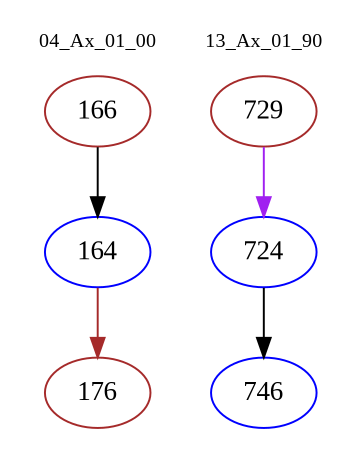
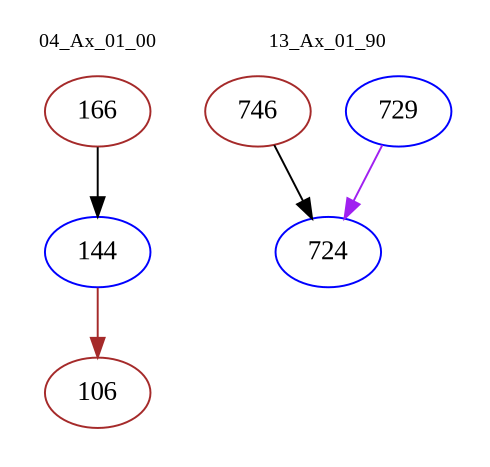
node "729": color brown -> blue
node "164": label "164" -> "144"
edge "724" -> "746": reversed
node "176": label "176" -> "106"
node "746": color blue -> brown
